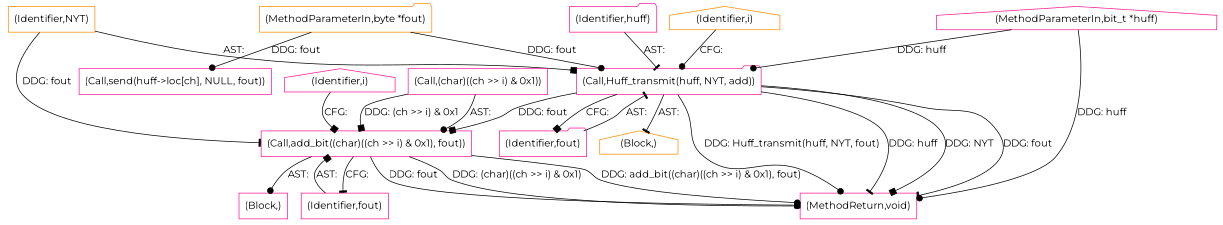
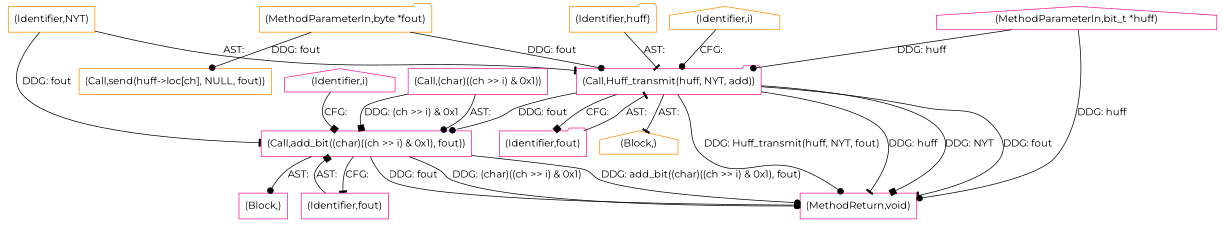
node "(Identifier,huff)": color deeppink -> darkorange
edge "(Identifier,NYT)" -> "(Call,Huff_transmit(huff, NYT, add))": arrowhead box -> tee
node "(Call,send(huff->loc[ch], NULL, fout))": color deeppink -> darkorange
edge "(Call,Huff_transmit(huff, NYT, add))" -> "(Call,add_bit((char)((ch >> i) & 0x1), fout))": arrowhead box -> dot
